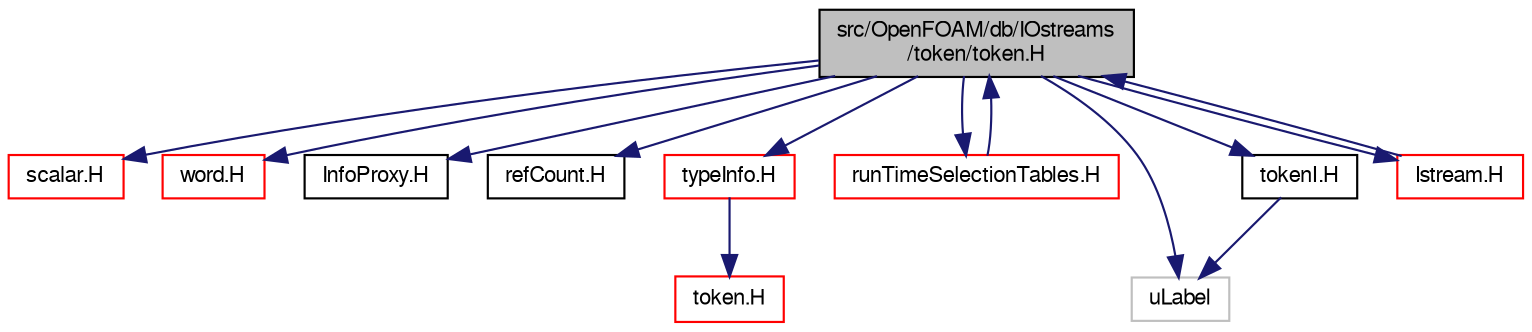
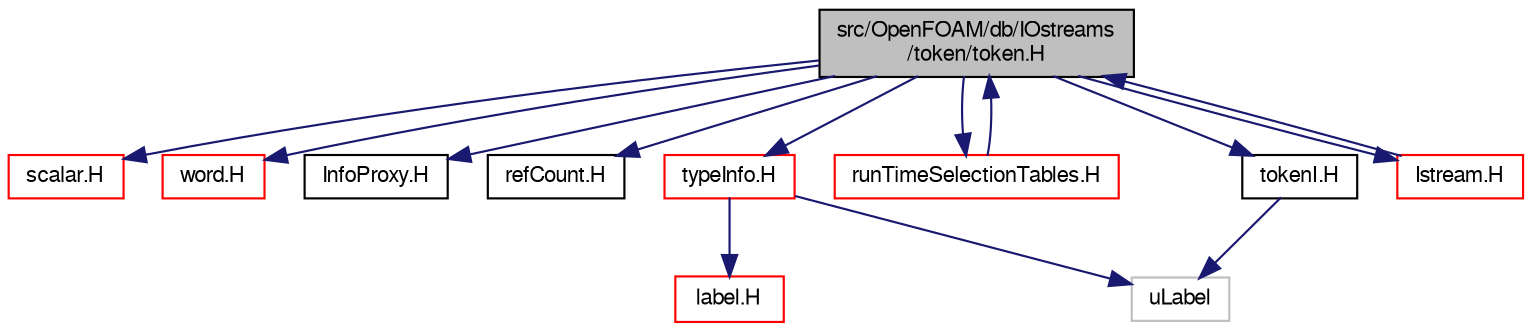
edge "src/OpenFOAM/db/IOstreams /token/token.H" -> "uLabel": now "typeInfo.H" -> "uLabel"
node "token.H": label "token.H" -> "label.H"
